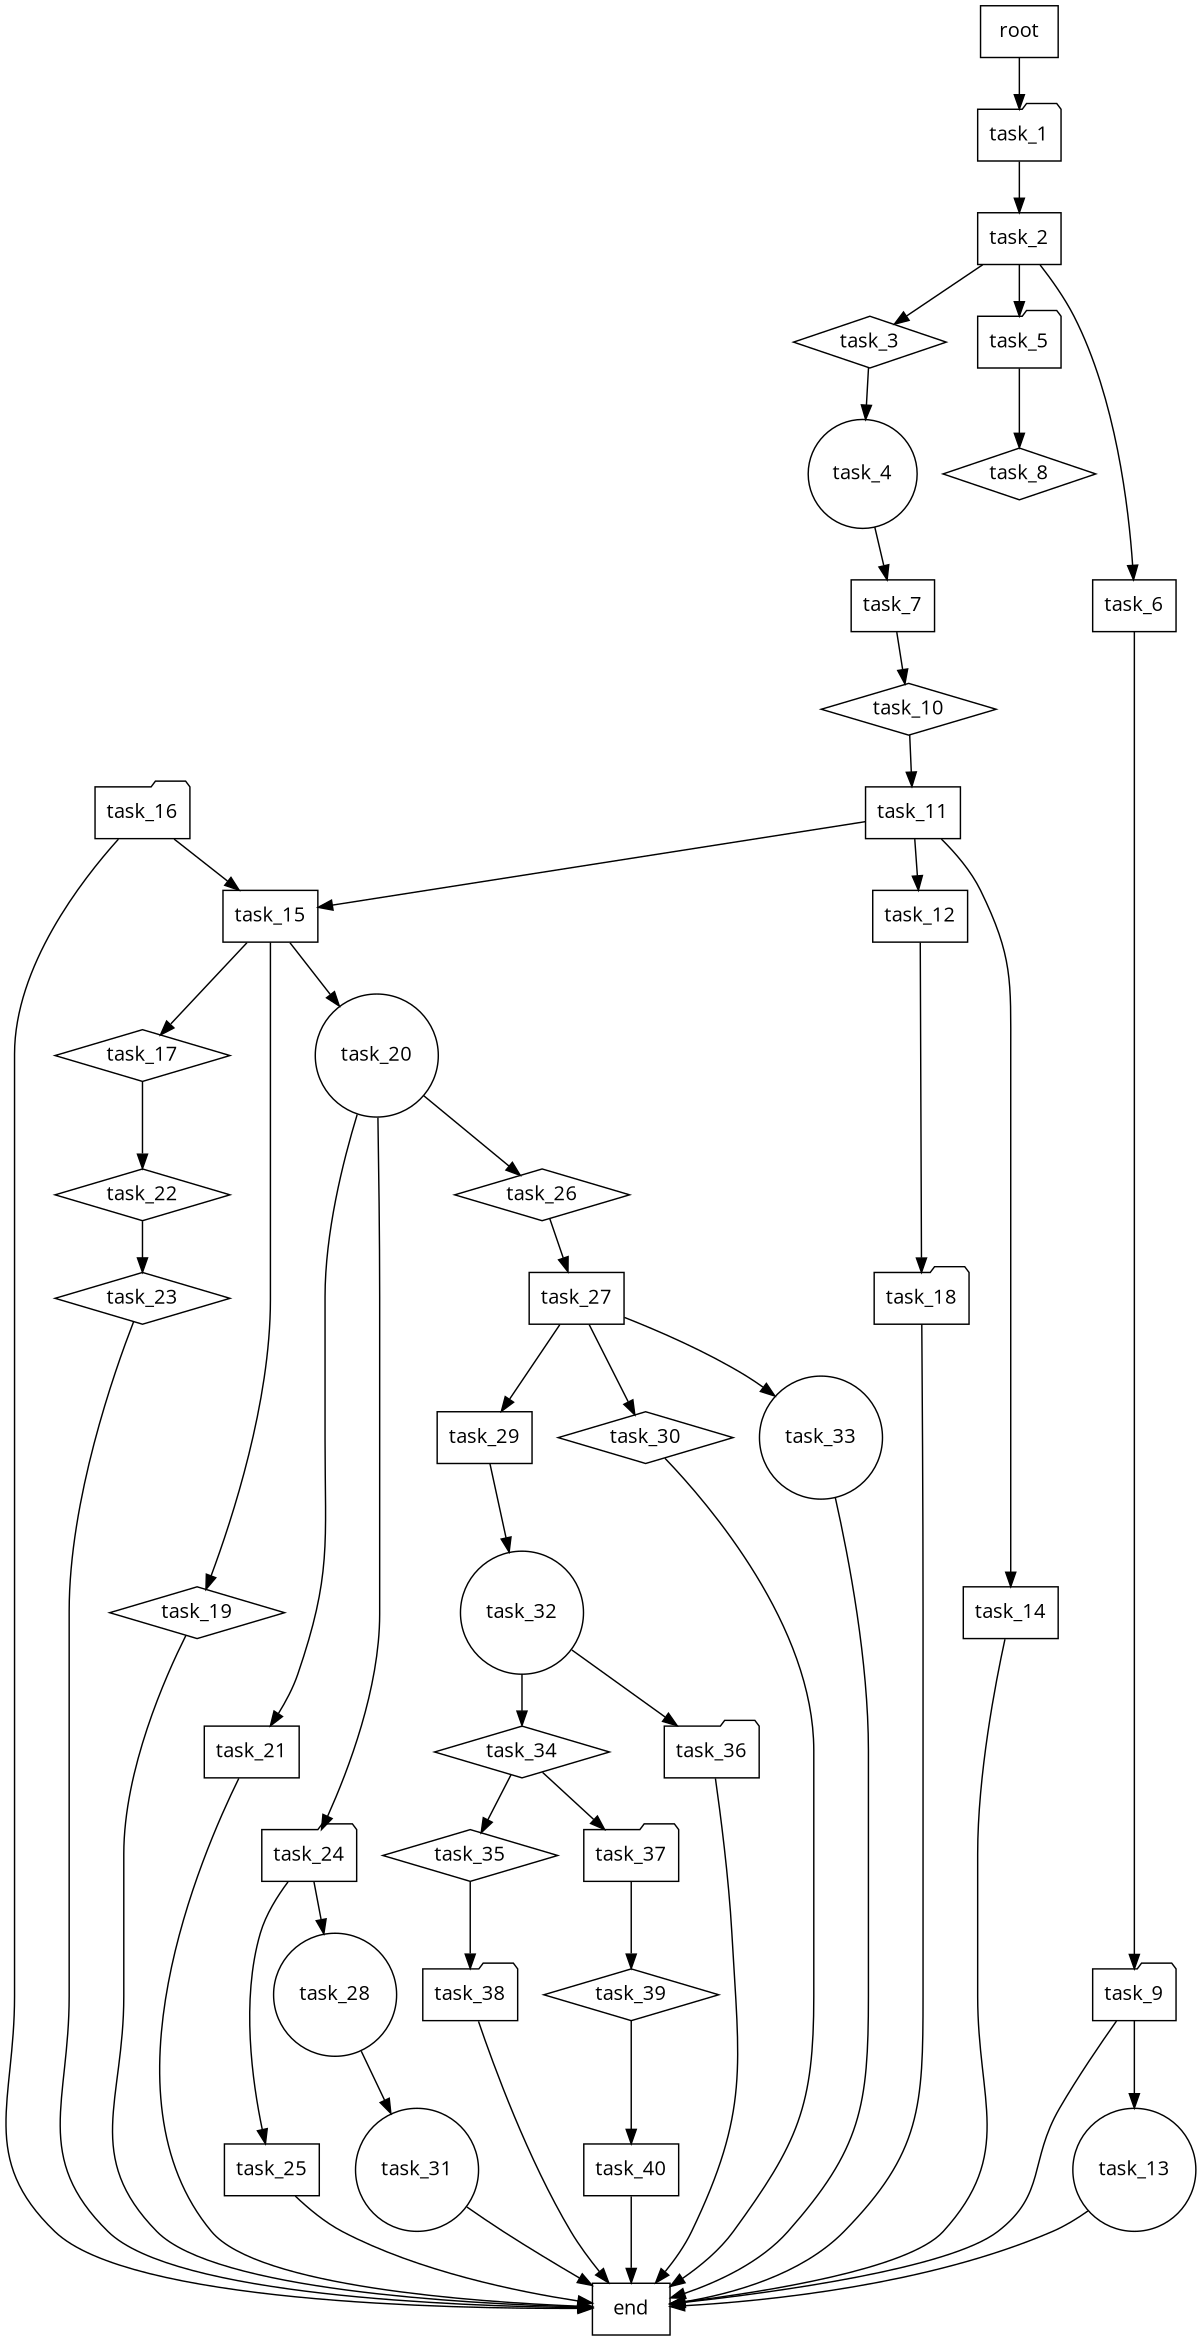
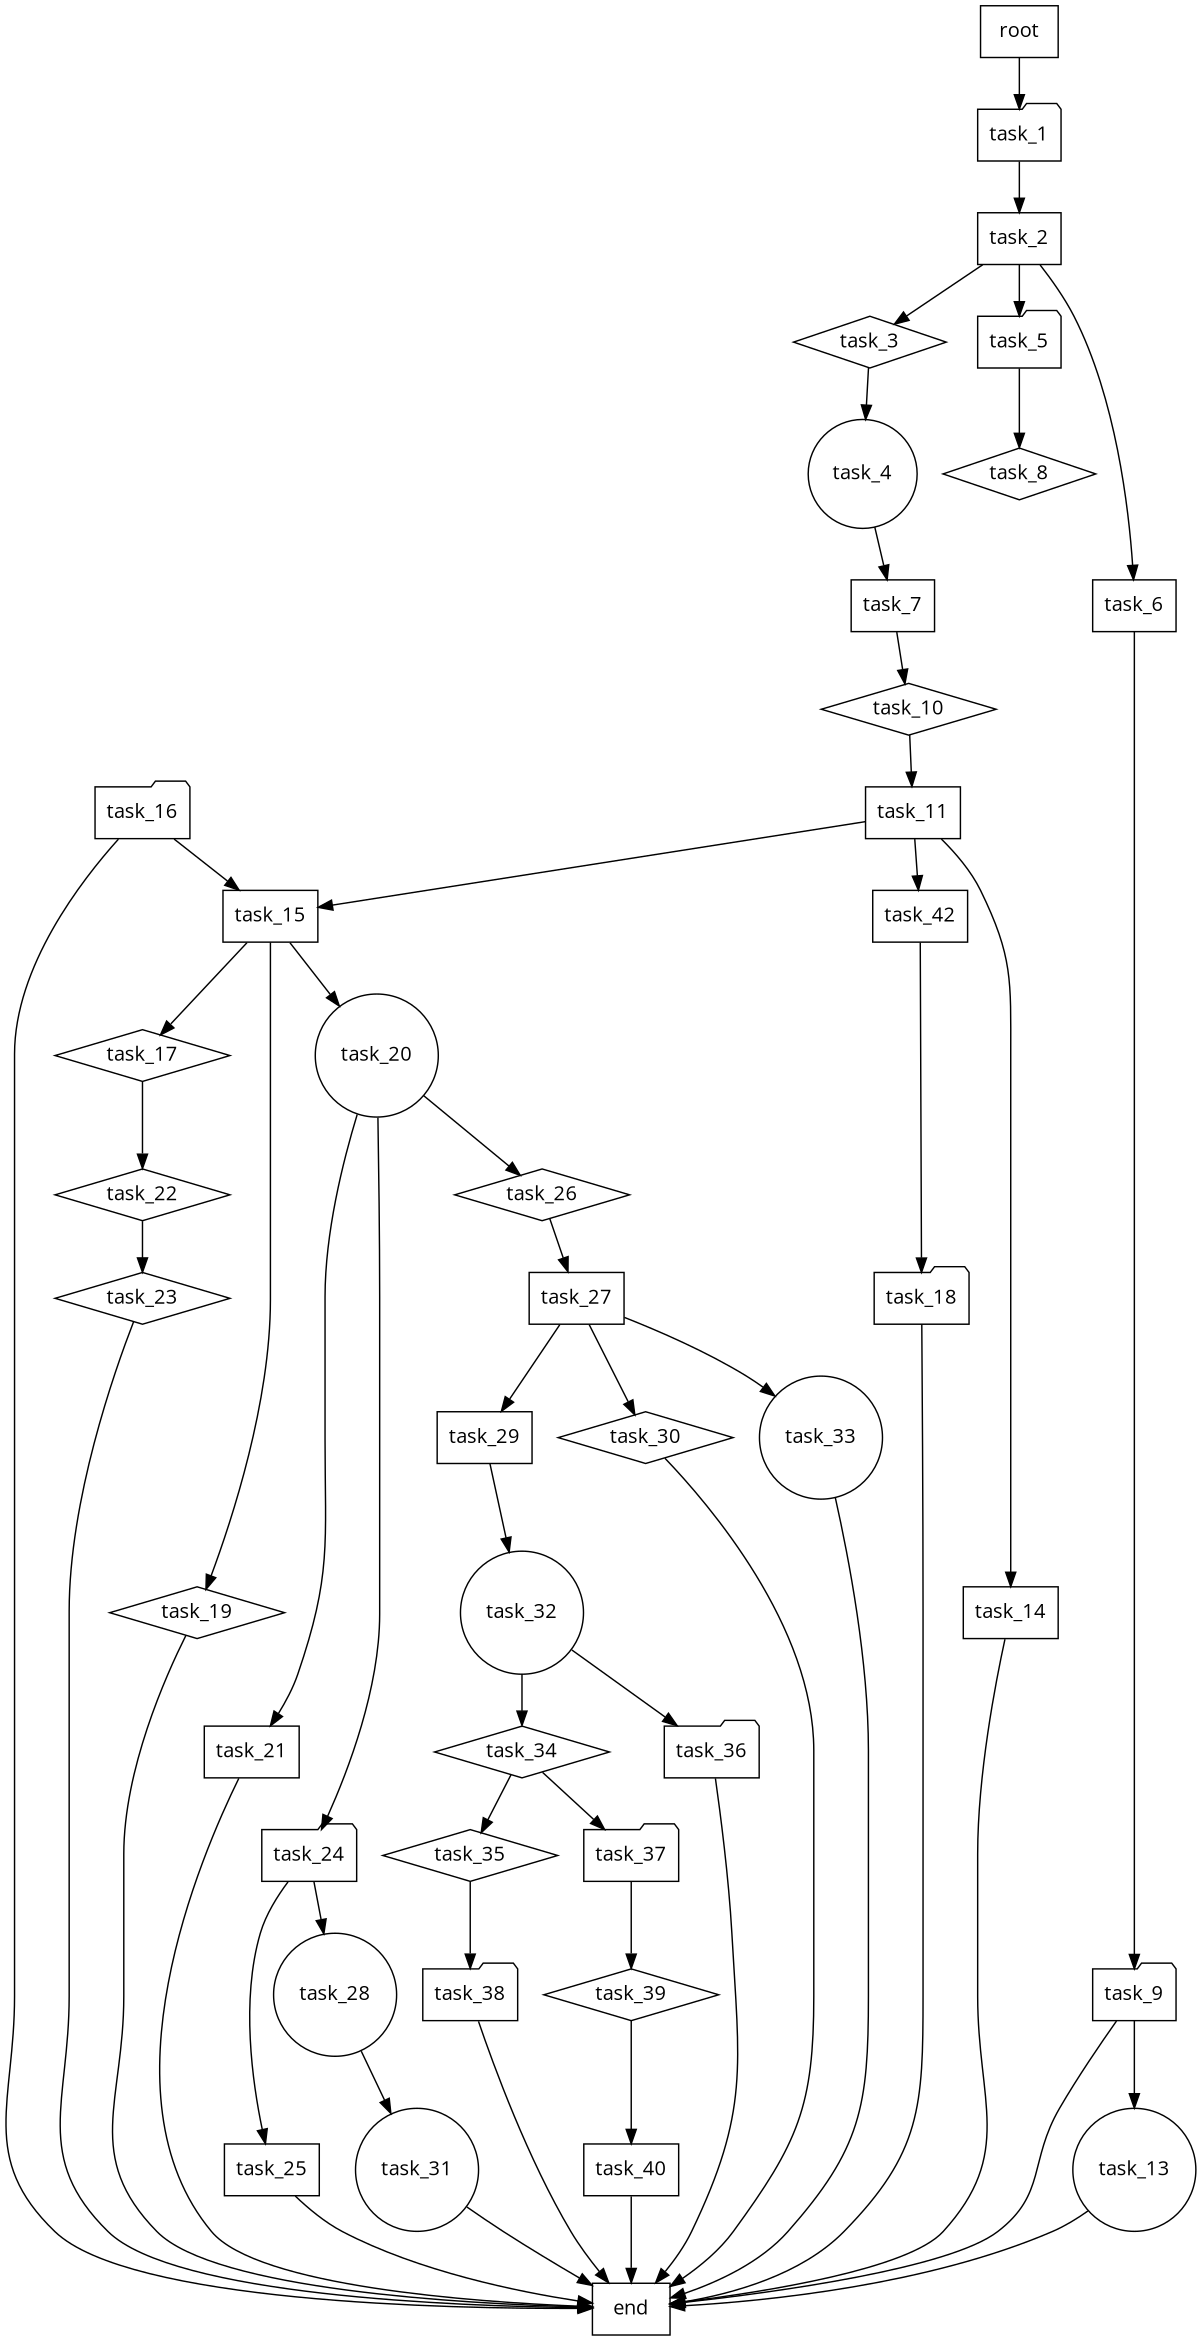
node "task_12": label "task_12" -> "task_42"
